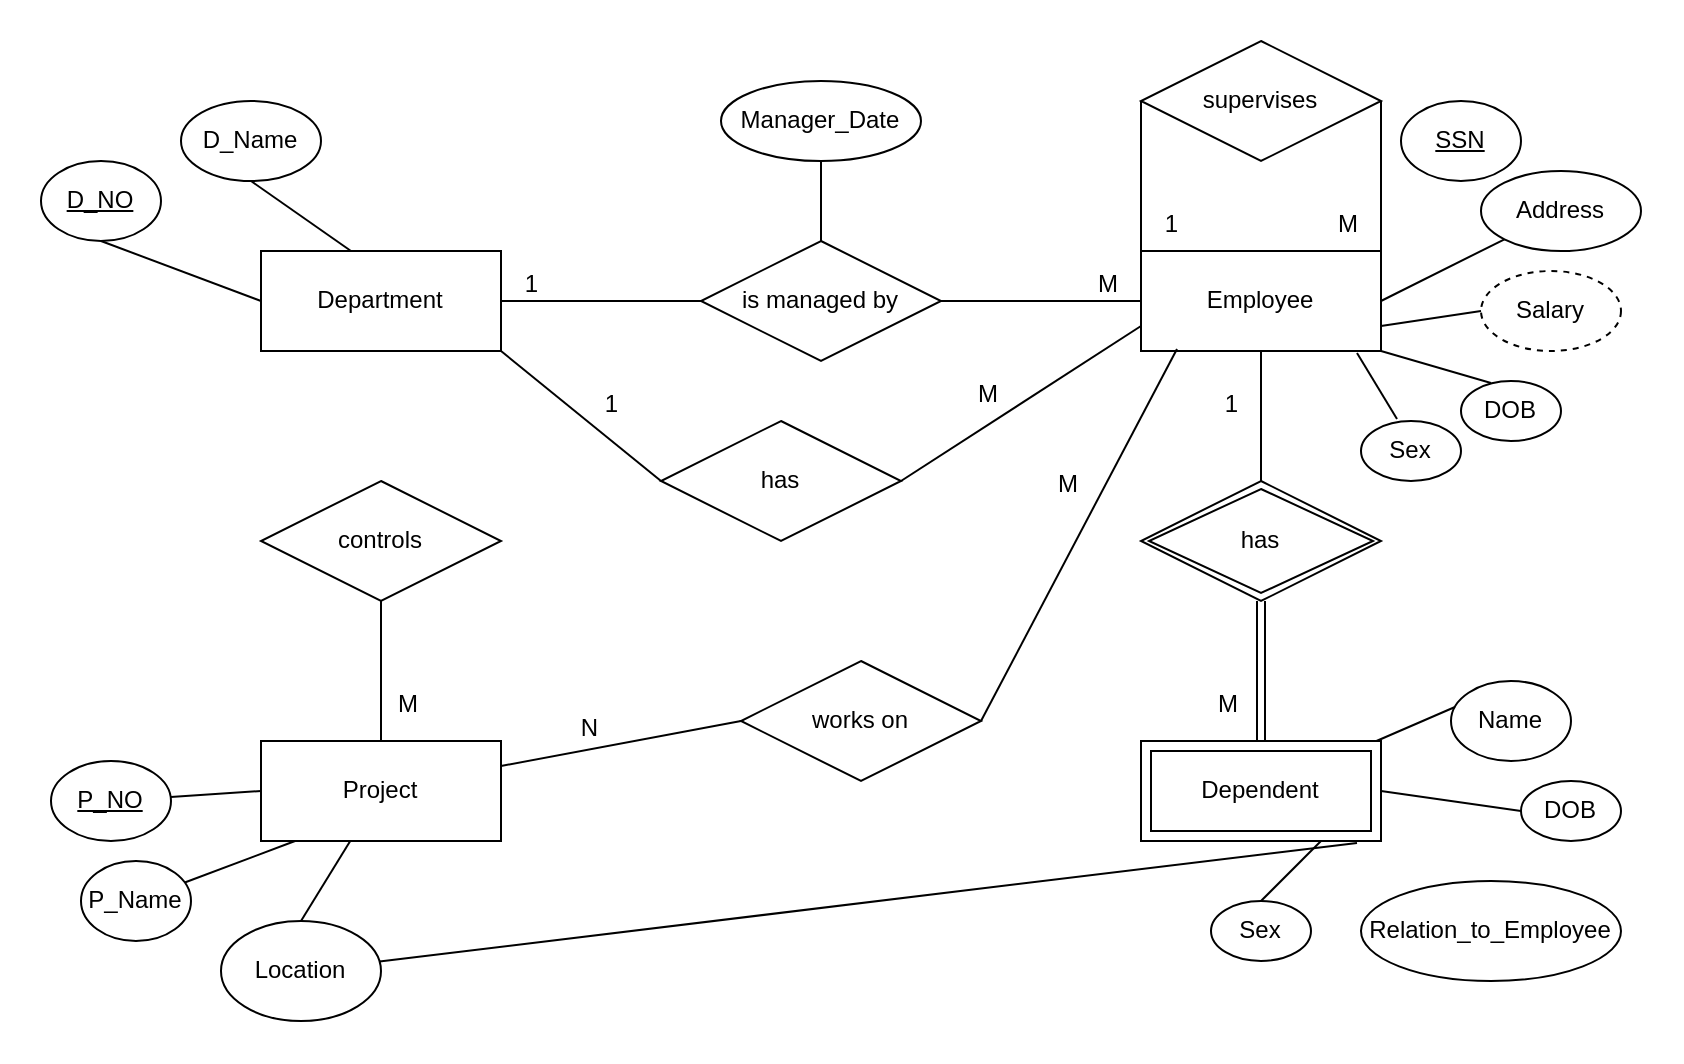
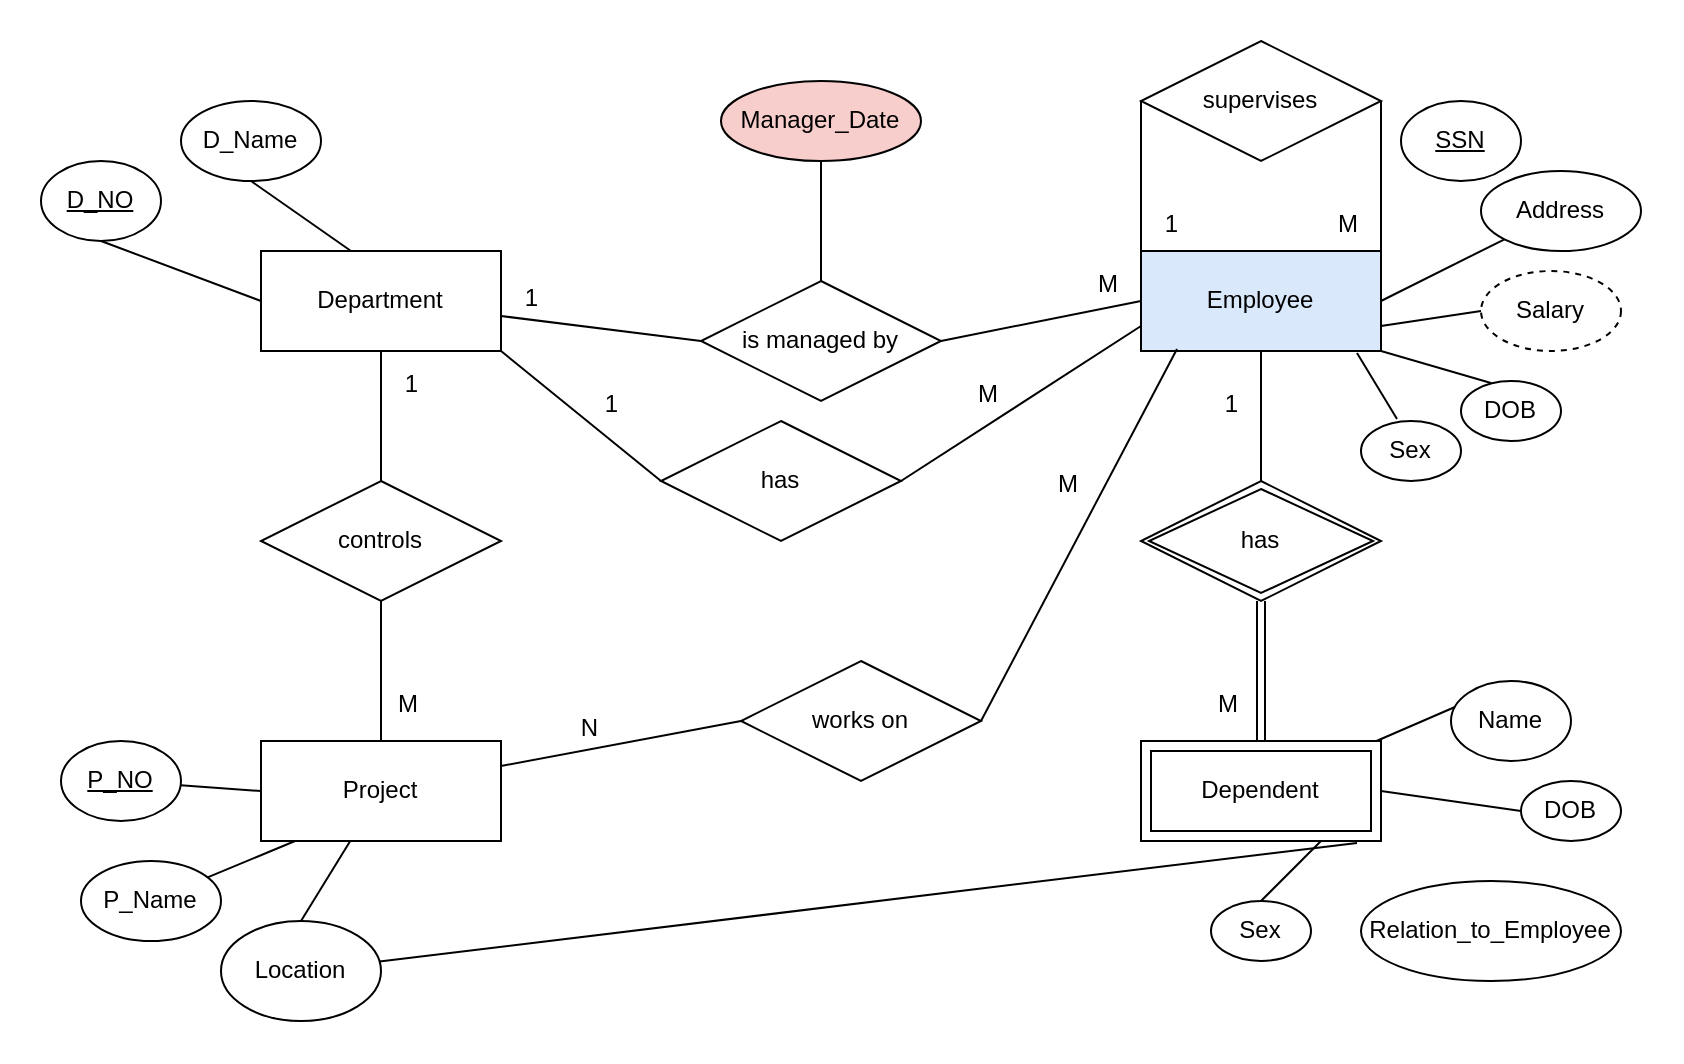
node "Manager_Date": fillcolor #ffffff -> #f8cecc
node "is managed by": moved (821, 301) -> (821, 341)
node "Employee": fillcolor #ffffff -> #dae8fc
edge "Department" -- "controls": added, label "1"
node "P_NO": moved (111, 801) -> (121, 781)
node "P_Name": size 110x80 -> 140x80
